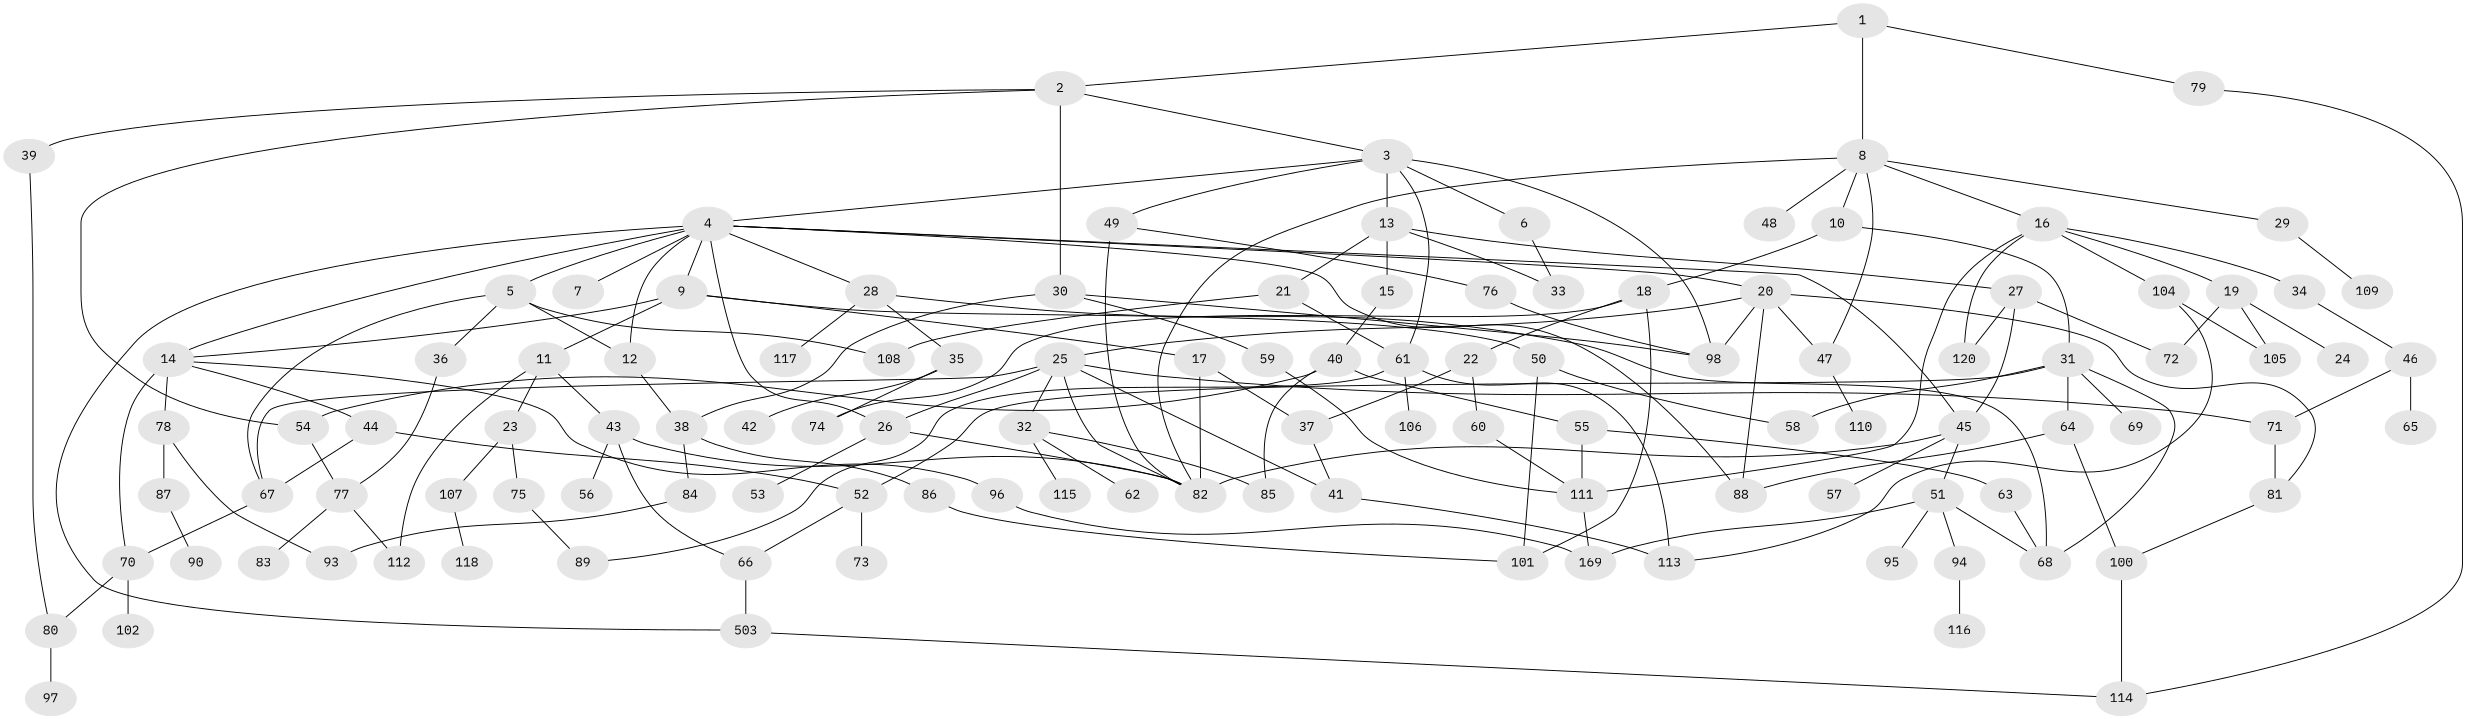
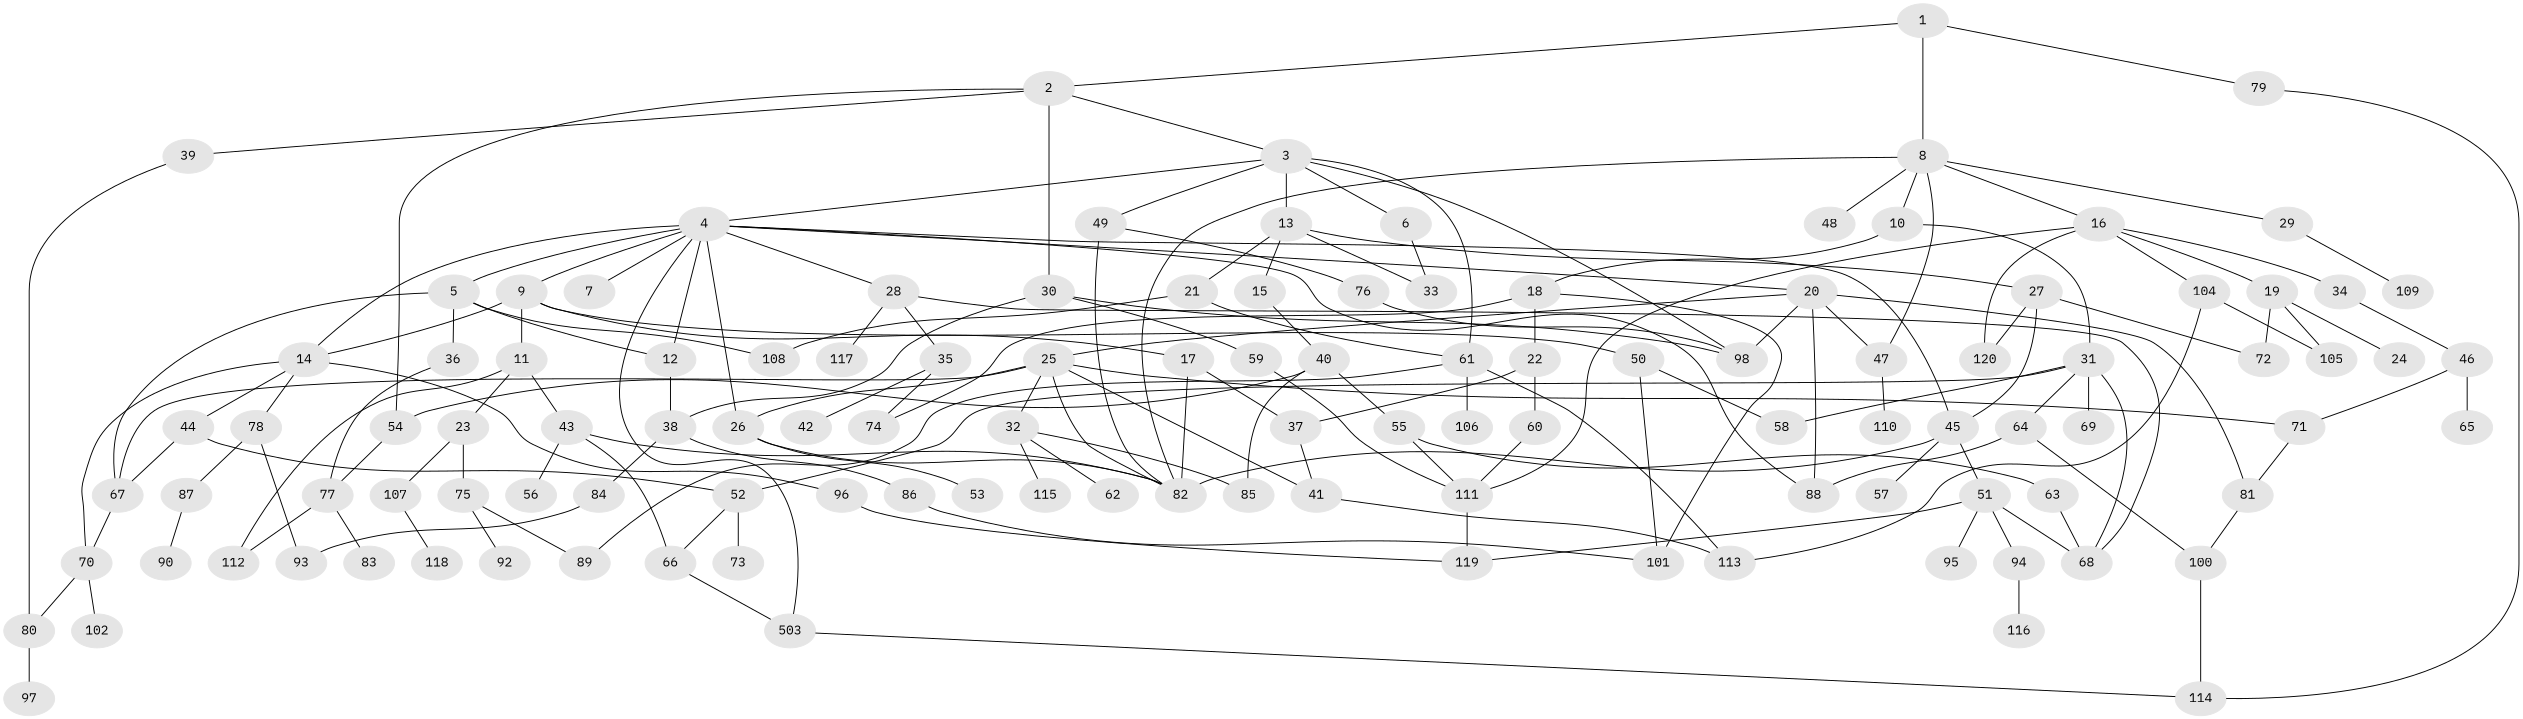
node "92": added
node "169": label "169" -> "119"
